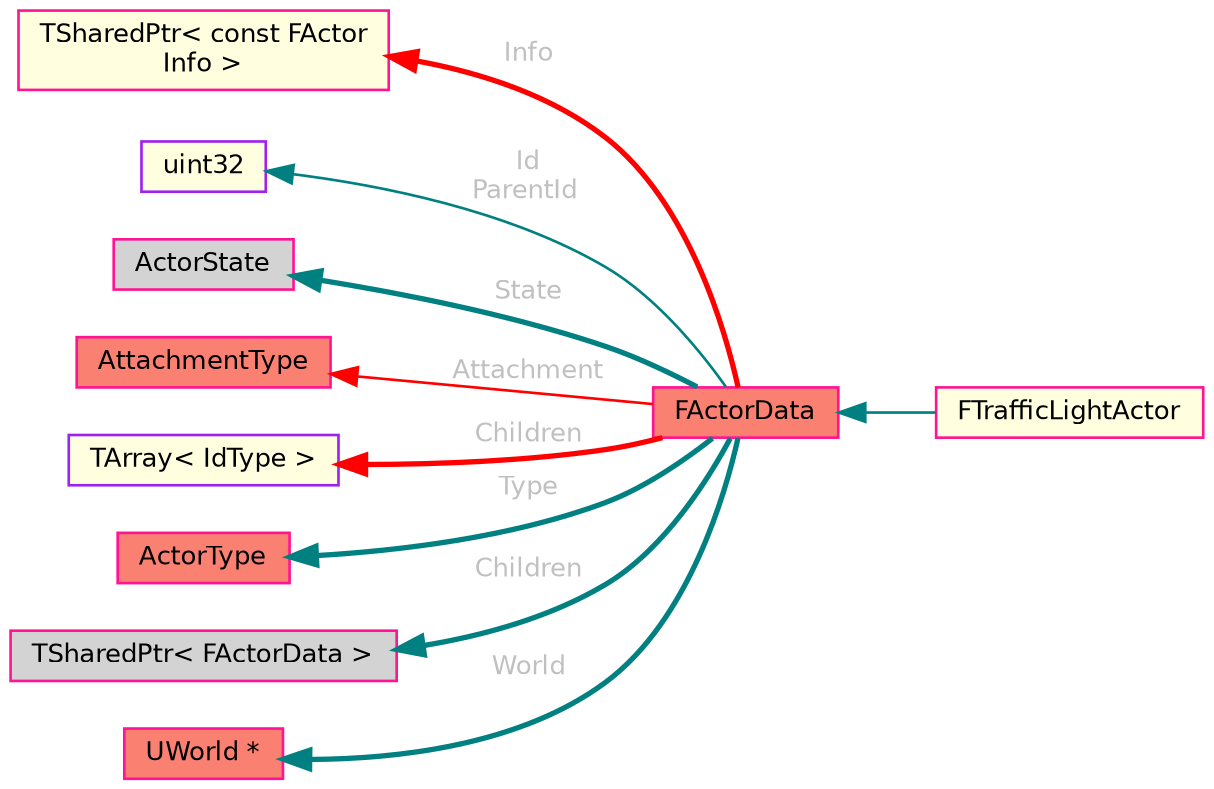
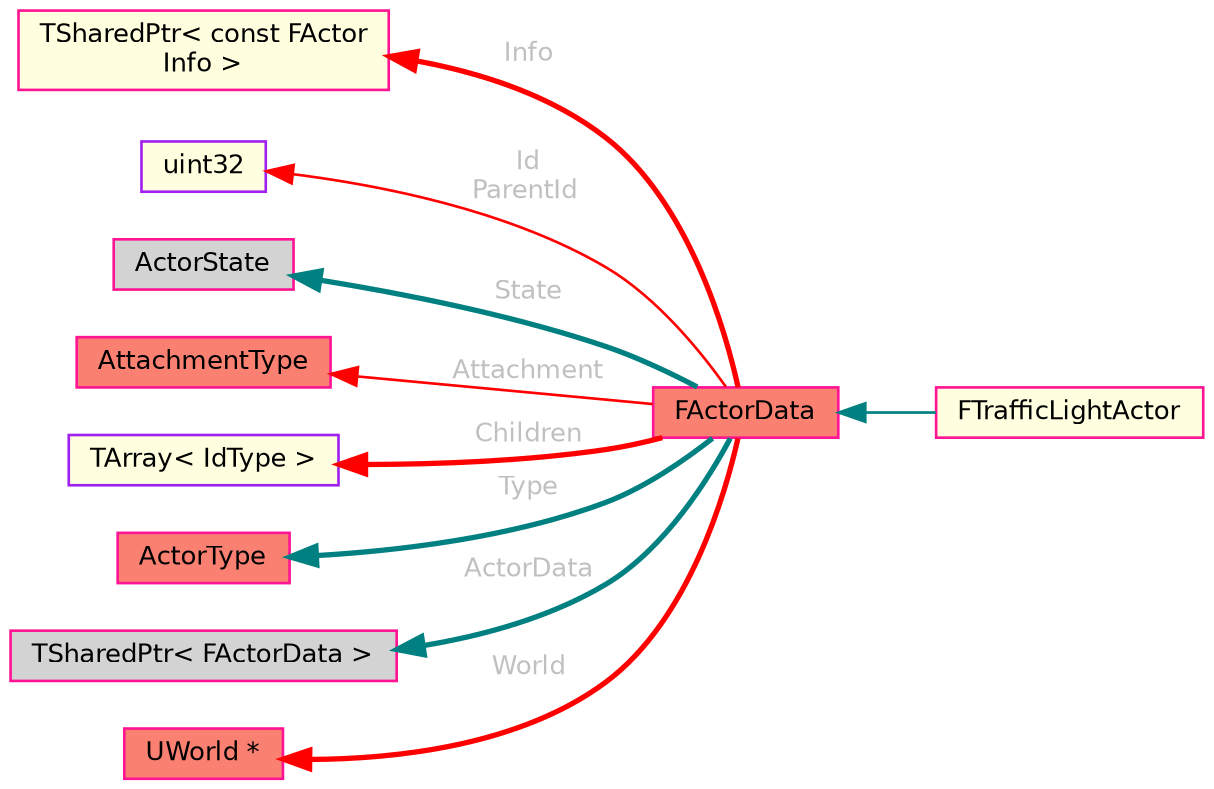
edge "FActorData" -> "uint32": color teal -> red
edge "FActorData" -> "TSharedPtr< FActorData >": label " Children" -> " ActorData"
edge "FActorData" -> "UWorld *": color teal -> red
